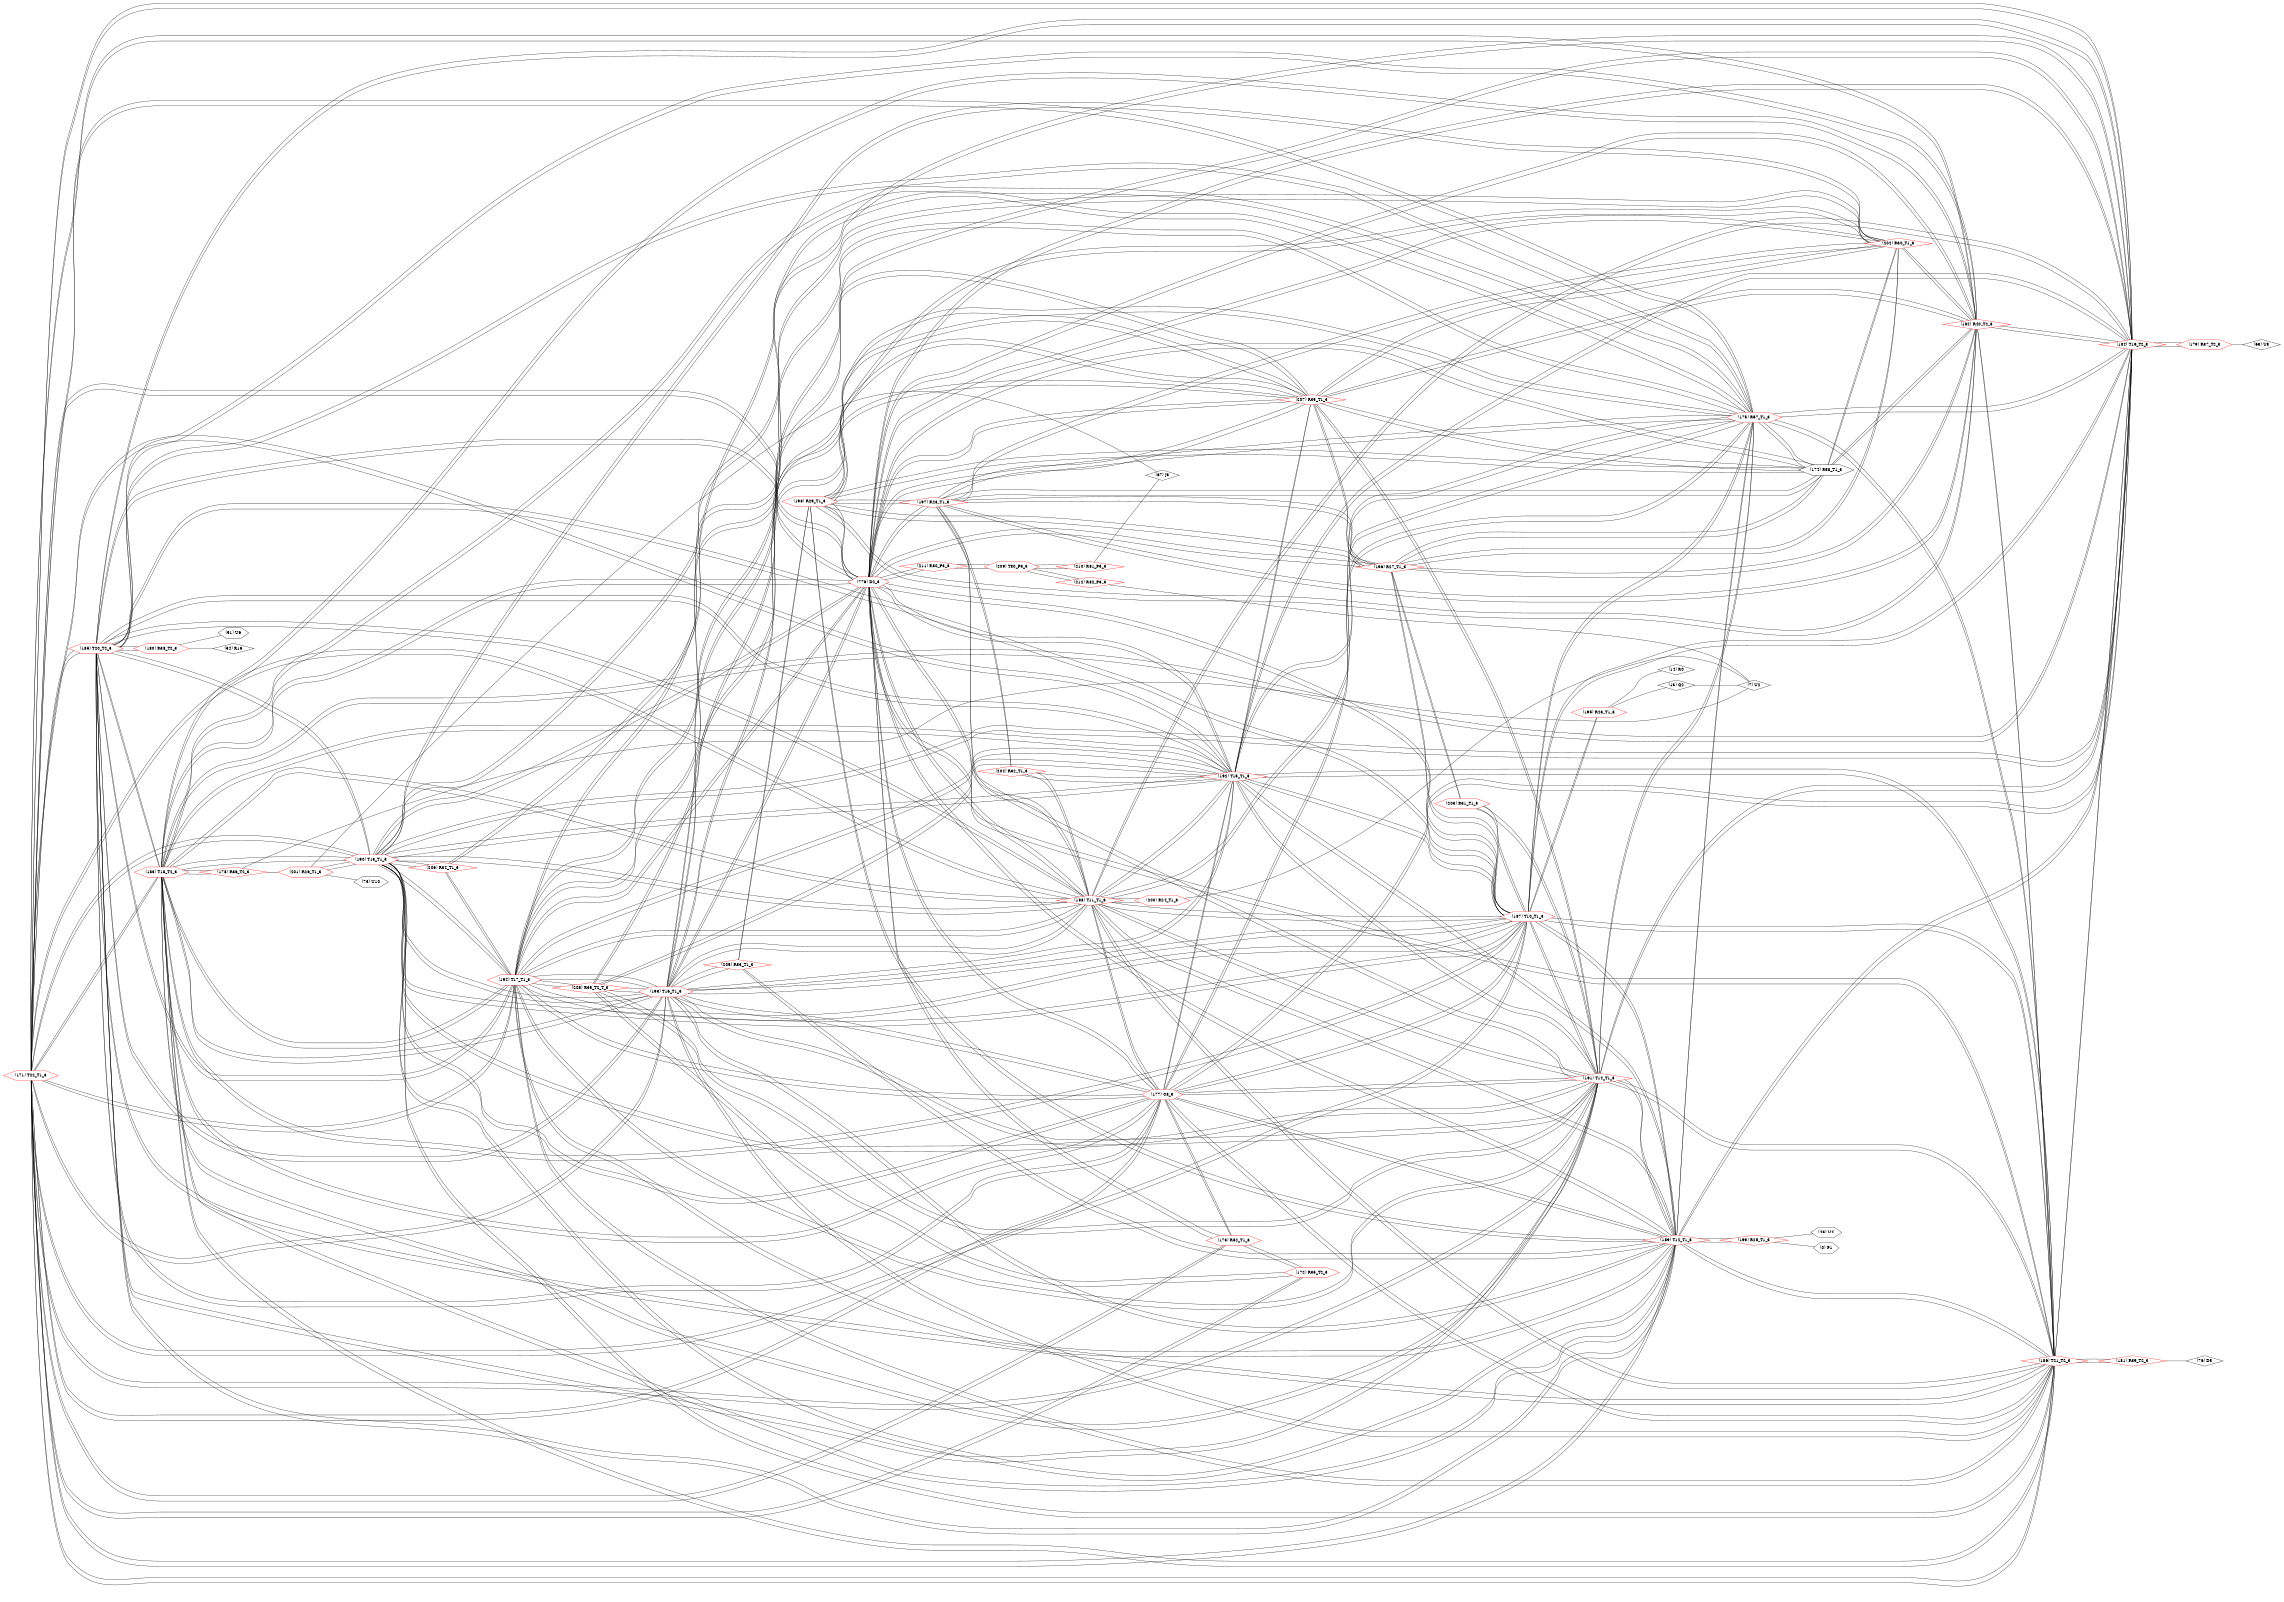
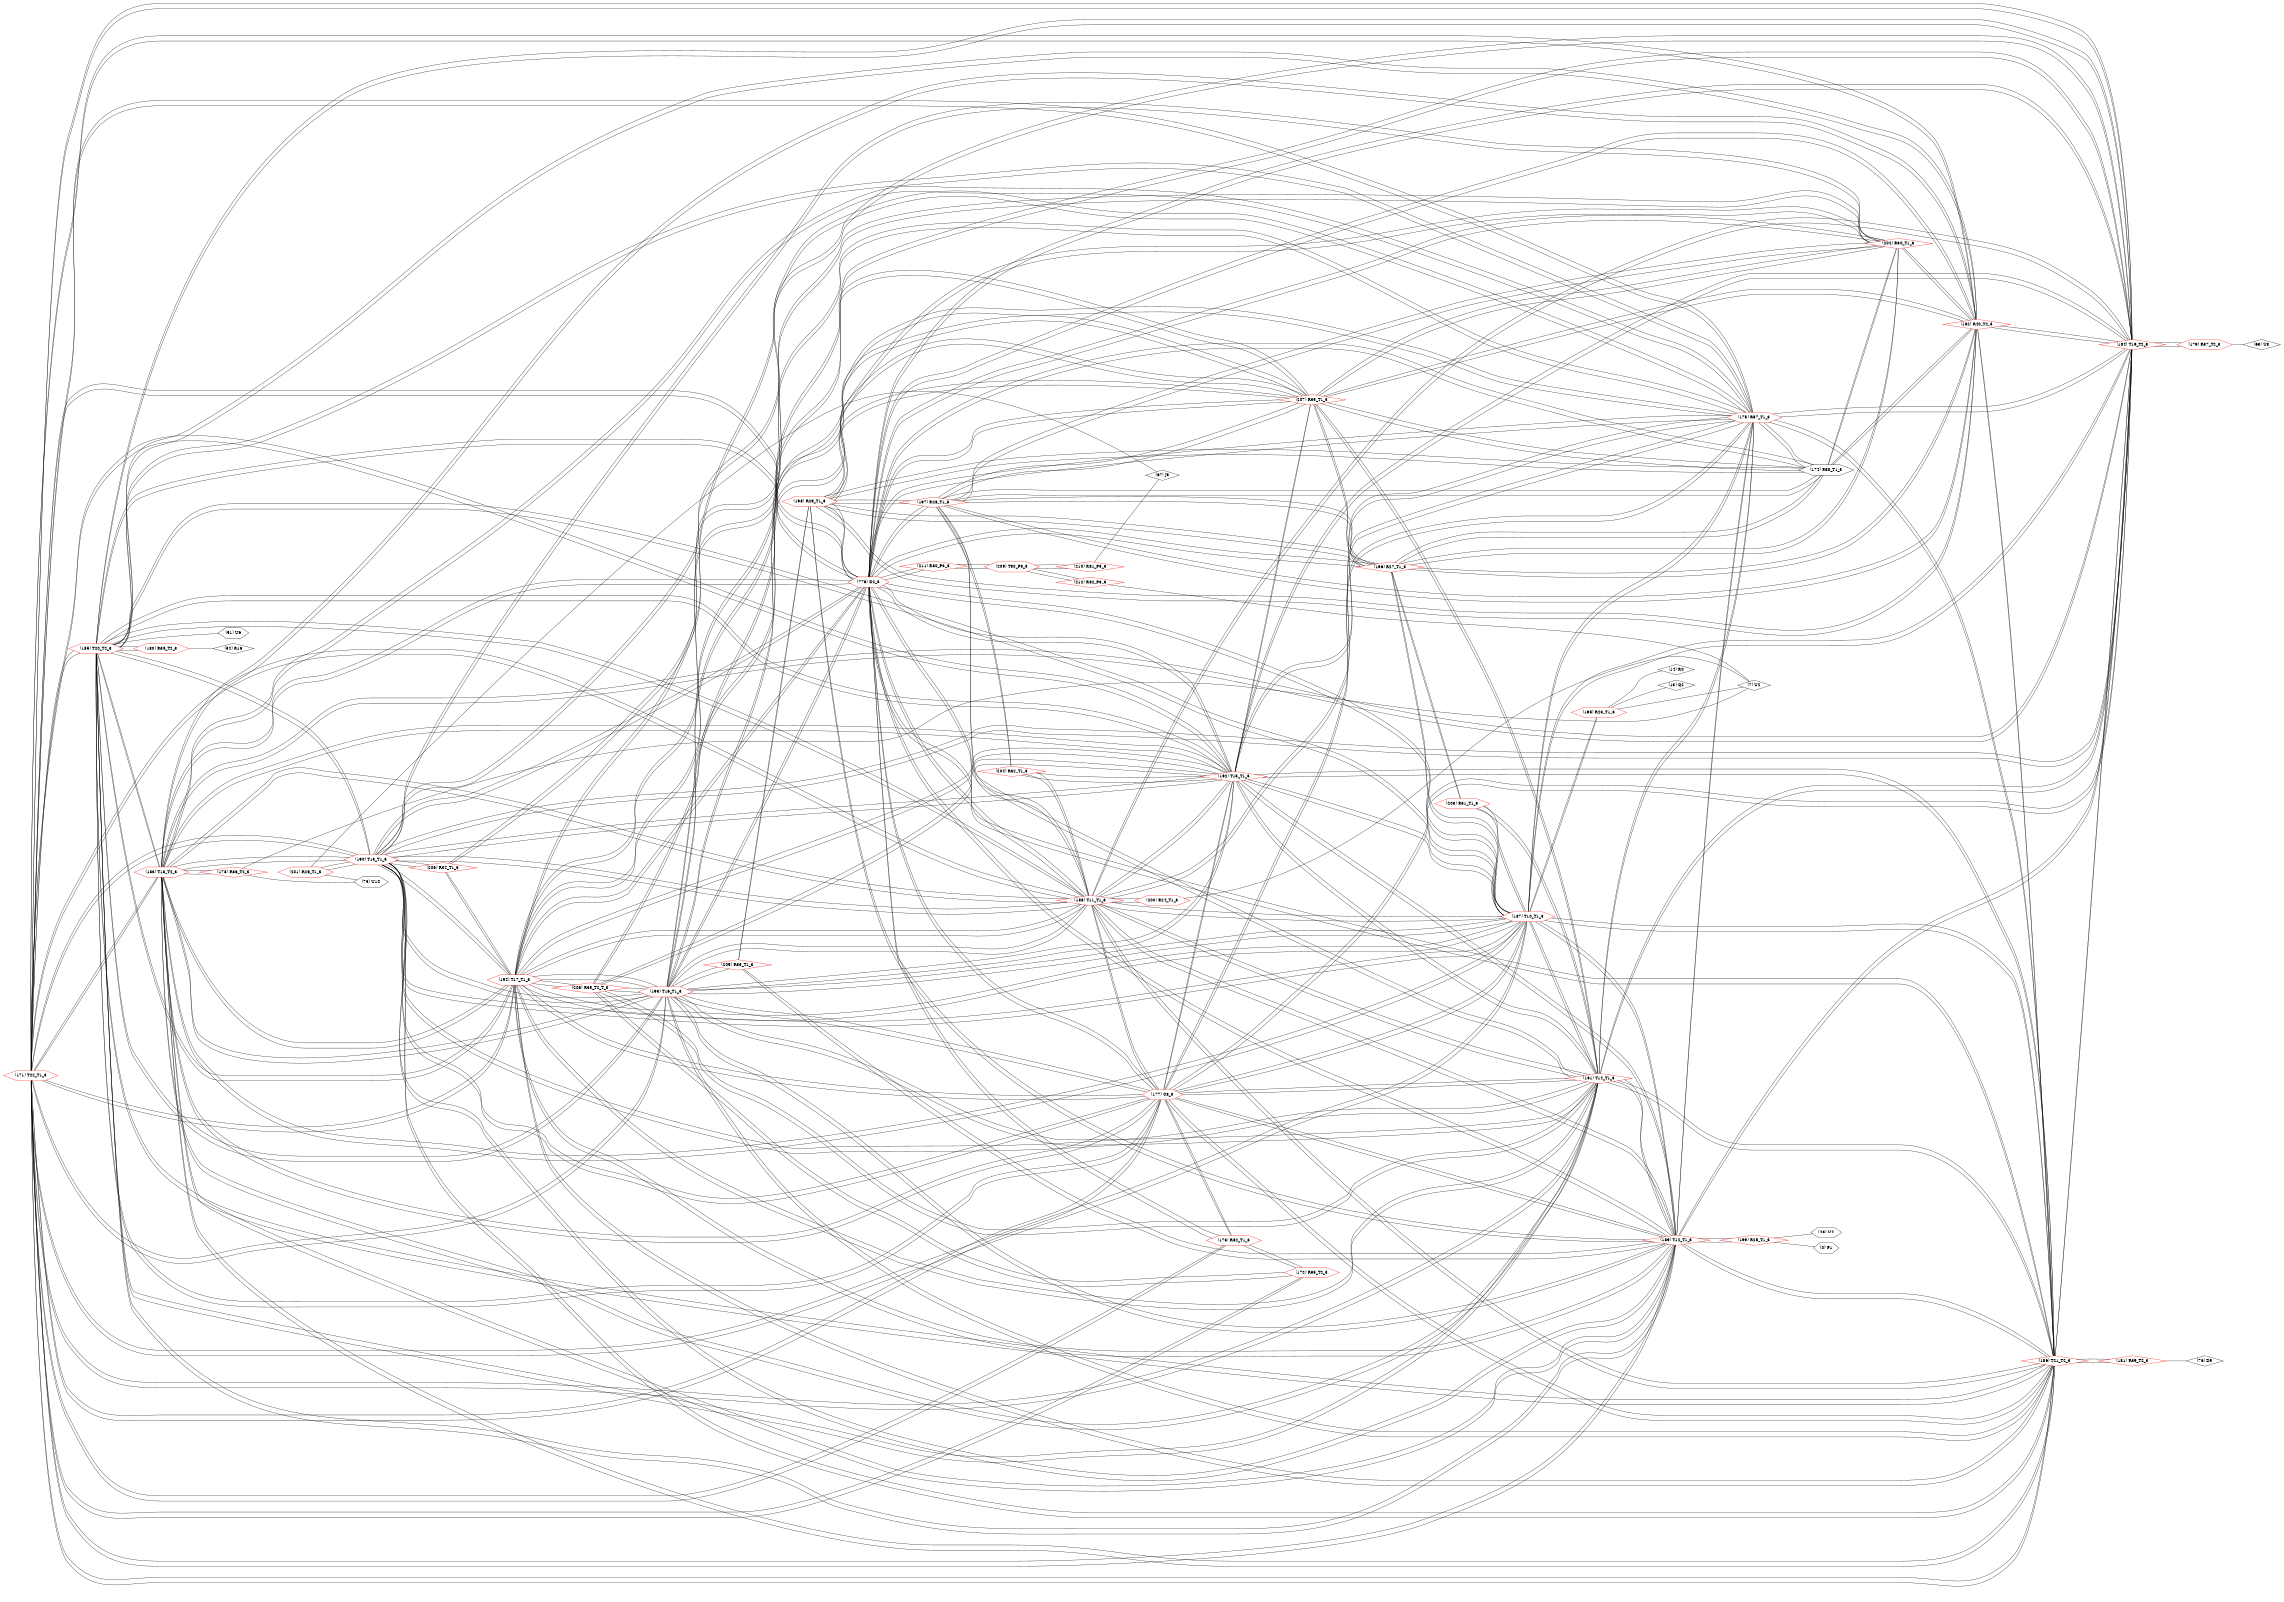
edge "(51) U6" -- "(180) R38_T2_3": now "(51) U6" -- "(185) T20_T2_3"
edge "(13) Q2" -- "(7) U2": now "(195) R23_T1_3" -- "(7) U2"
edge "(178) R36_T2_3" -- "(201) R26_T1_3": now "(178) R36_T2_3" -- "(73) U10"
